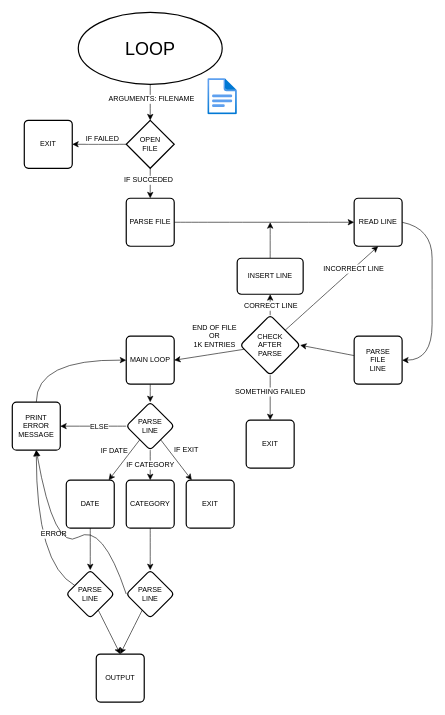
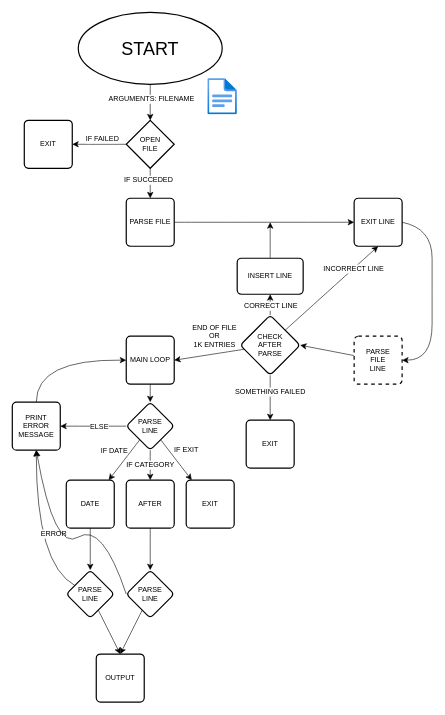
node "LOOP": label "LOOP" -> "START"
node "READ LINE": label "READ LINE" -> "EXIT LINE"
node "PARSE FILE LINE": style solid -> dashed
node "CATEGORY": label "CATEGORY" -> "AFTER"
